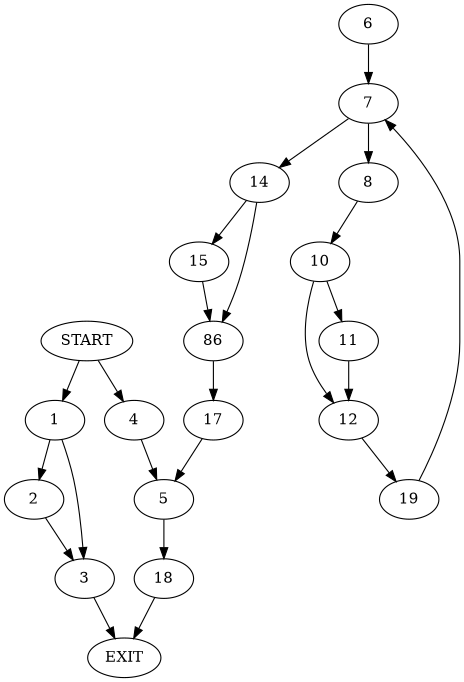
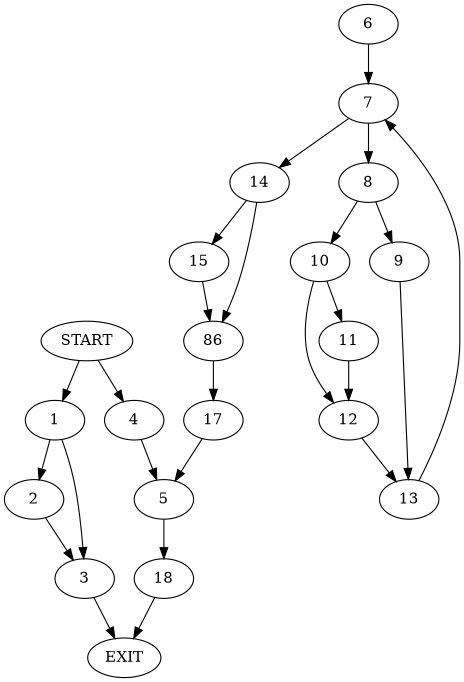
node "9": added
node "19": label "19" -> "13"
